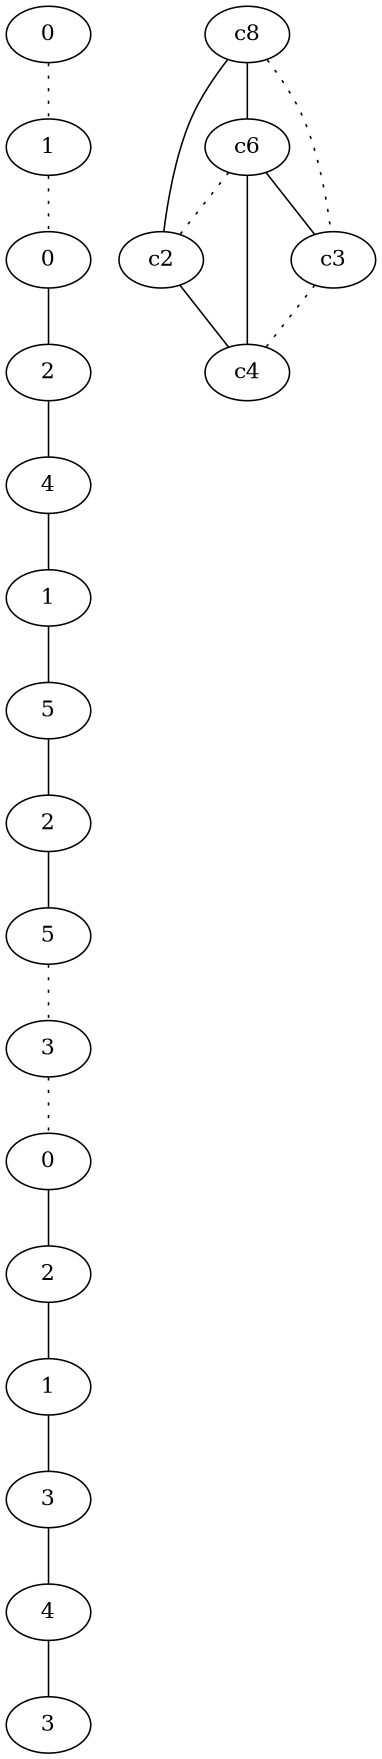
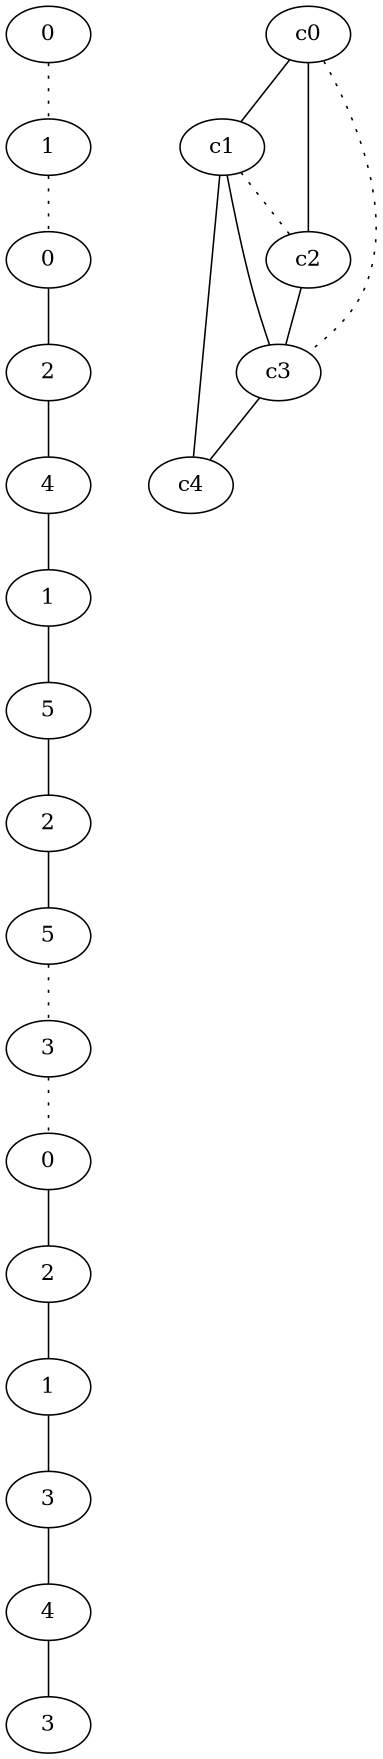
node "c8": label "c8" -> "c0"
node "c6": label "c6" -> "c1"
edge "c2" -- "c4": now "c2" -- "c3"
edge "c3" -- "c4": style dotted -> solid
